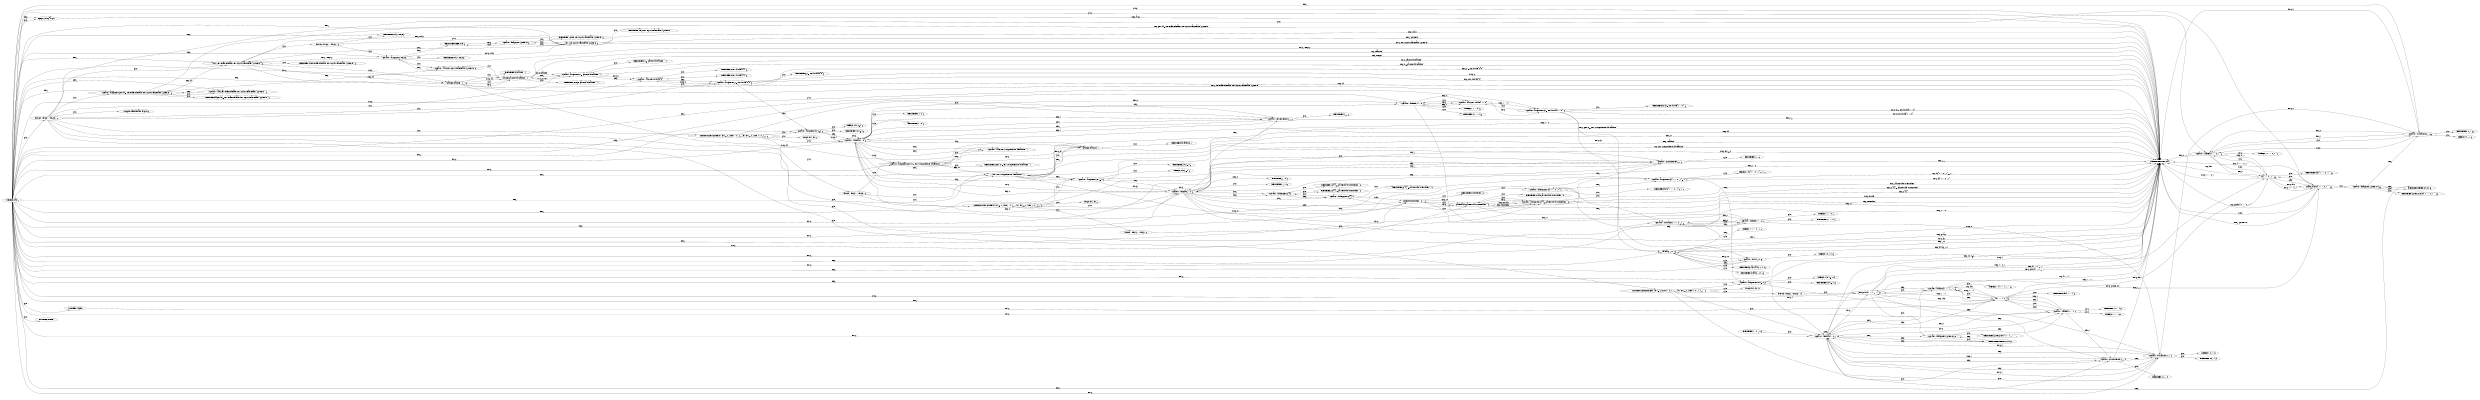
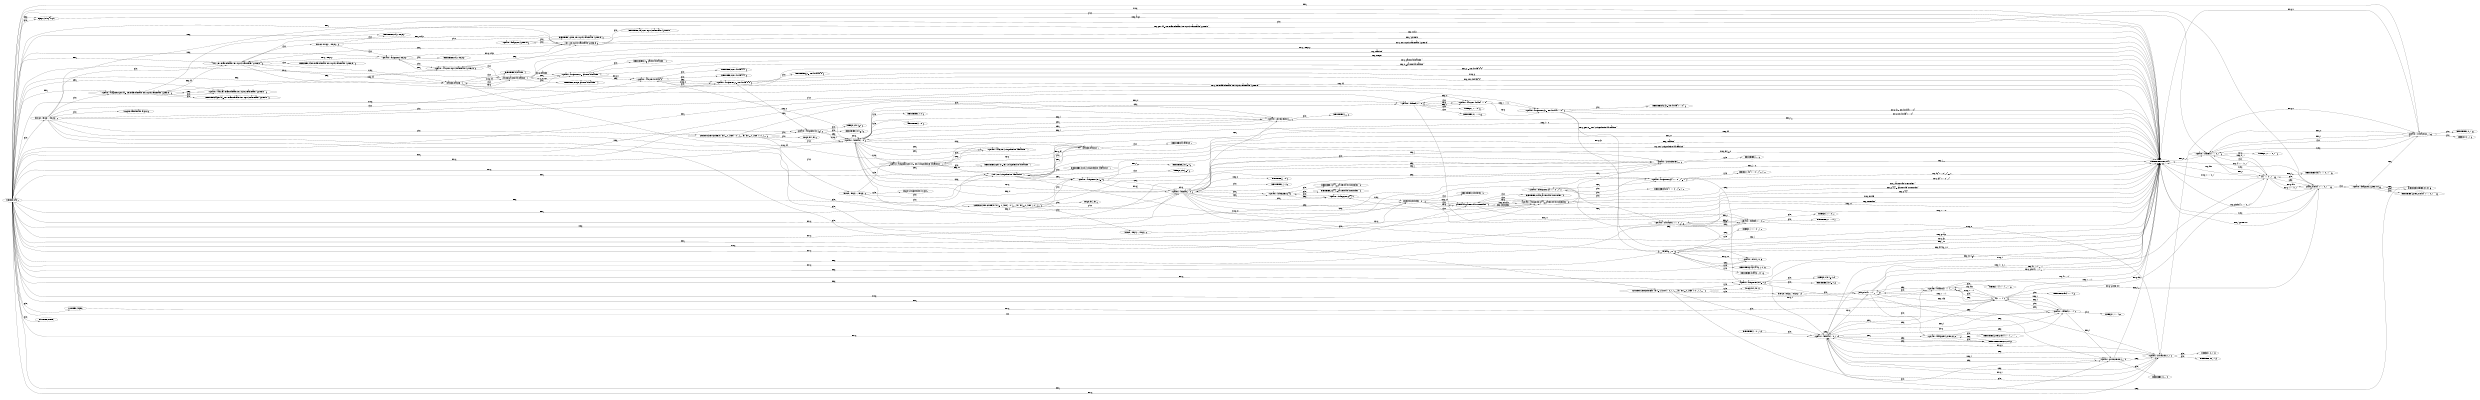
node "(FIELD_IDENTIFIER,in,in)": removed
edge "(<operator>.fieldAccess,System.in)" -> "(<init>,new InputStreamReader(System.in))": now "(<operator>.alloc,new InputStreamReader(System.in))" -> "(<init>,new InputStreamReader(System.in))"
edge "(<operator>.alloc,new double[n][n])" -> "(<operator>.lessThan,i < n)": added, label "DDG: n"
edge "(<operator>.assignment,dp = new double[1 << n])" -> "(<operator>.alloc,new double[1 << n])": removed, label "AST:"
edge "(<operator>.shiftLeft,1 << (n - 1))" -> "(METHOD_RETURN,void)": reversed
edge "(<operator>.assignment,int j = 0)" -> "(IDENTIFIER,j,int j = 0)": label "AST: " -> "DDG: i++"
node "(IDENTIFIER,st,new StringTokenizer(bf.readLine()))": added
edge "(f,f((1 << (n - 1))))" -> "(IDENTIFIER,this,f((1 << (n - 1))))": label "AST: " -> "DDG: i++"
node "(IDENTIFIER,j,p[i][j] = parseDouble(st.nextToken()))": removed
edge "(IDENTIFIER,st,nextToken())" -> "(<operator>.indexAccess,dp[(1 << n) - 1])": now "(<operator>.assignment,dp[(1 << n) - 1] = 1.)" -> "(<operator>.indexAccess,dp[(1 << n) - 1])"
node "(LOCAL,StringTokenizer st: ANY)": added
node "(LITERAL,1.0,-1.0)": removed
edge "(METHOD,main)" -> "(<operator>.subtraction,(1 << n) - 1)": reversed
edge "(fill,fill(dp, -1.0))" -> "(<operator>.minus,-1.0)": removed, label "AST:"
node "(IDENTIFIER,i,1 << i)": removed
edge "(METHOD,main)" -> "(<operator>.shiftLeft,1 << i)": label "DDG: " -> "ANY: "
